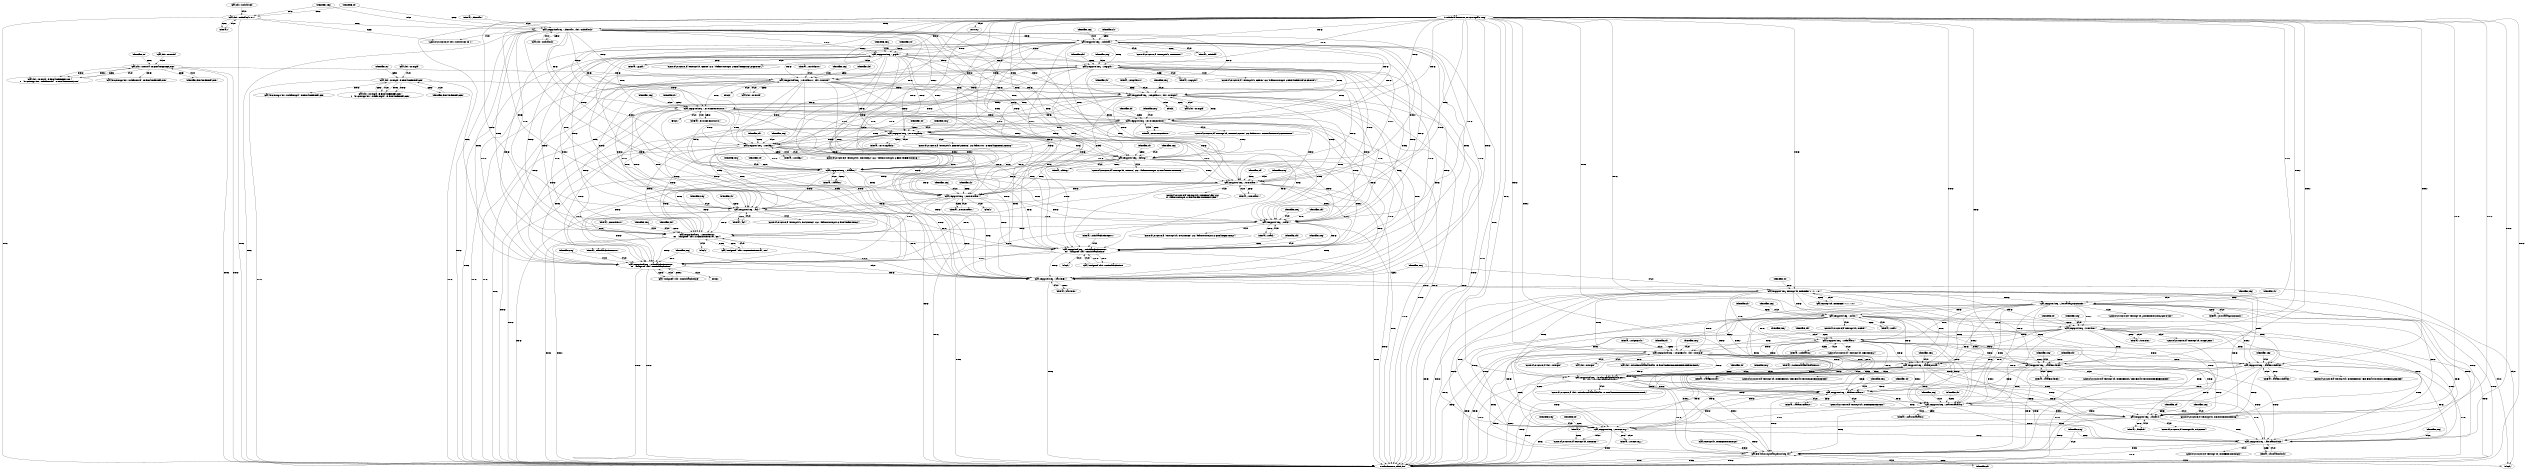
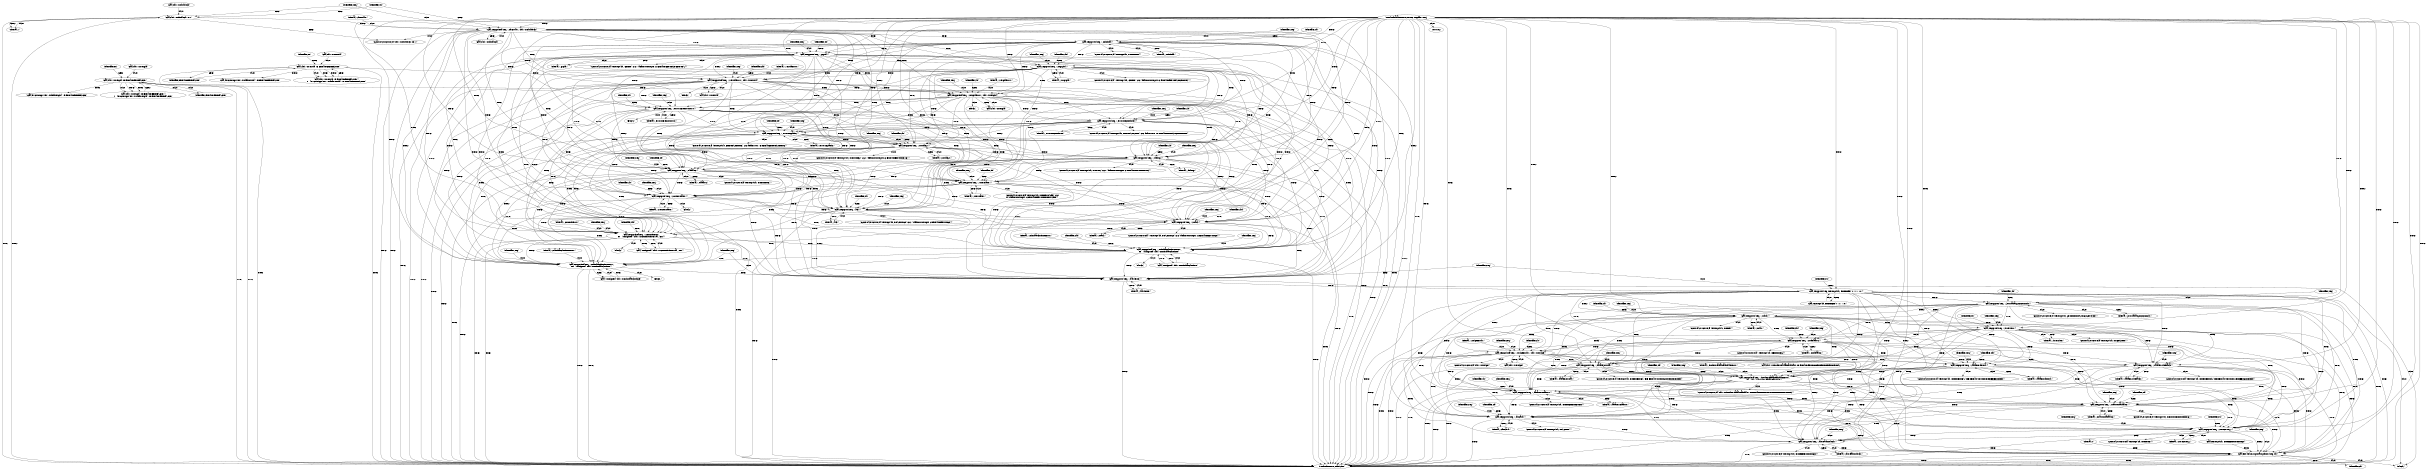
edge "(MethodParameterIn,struct seq_file *seq)" -> "(ControlStructure,if (test_opt(sb, NO_AUTO_DA_ALLOC)))": now "(MethodParameterIn,struct seq_file *seq)" -> "(Call,ext4_show_quota_options(seq, sb))"
edge "(Call,sbi->s_resgid != EXT4_DEF_RESGID)" -> "(Identifier,EXT4_DEF_RESGID)": label "CFG: " -> "AST: "
node "(ControlStructure,if (test_opt(sb, OLDALLOC)))": added
edge "(Literal,0)" -> "(ControlStructure,if (test_opt(sb, NOLOAD)))": now "(Literal,0)" -> "(Call,ext4_show_quota_options(seq, sb))"
